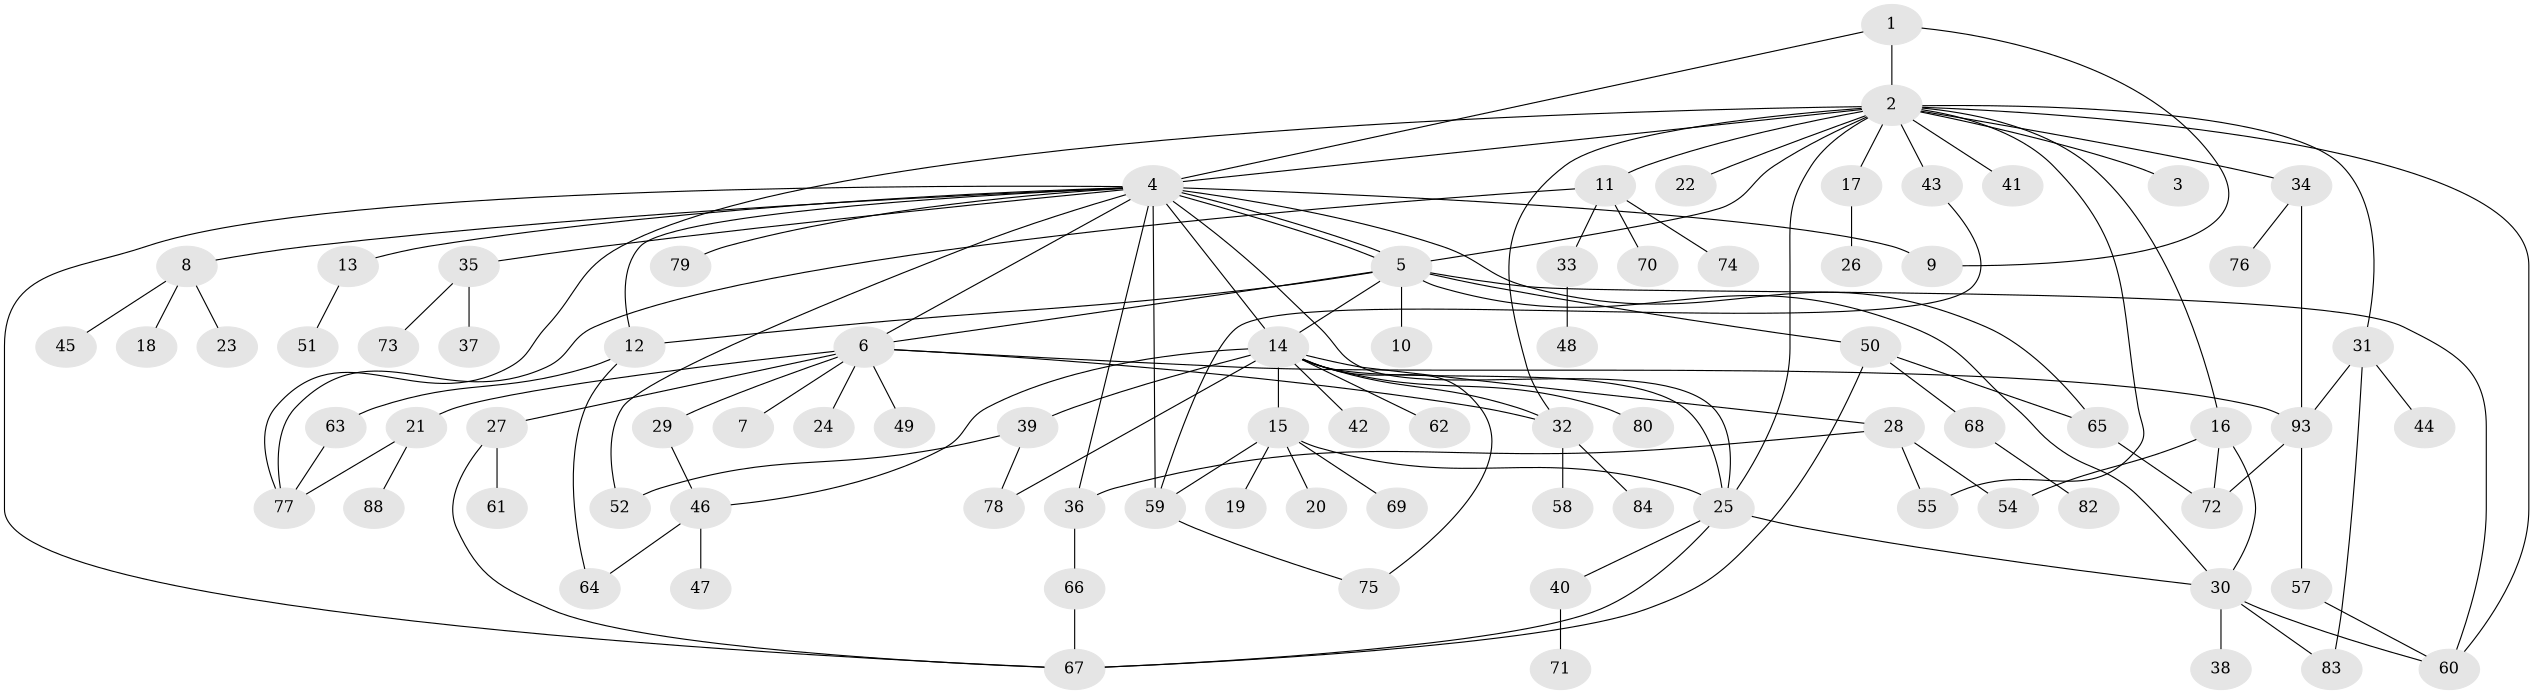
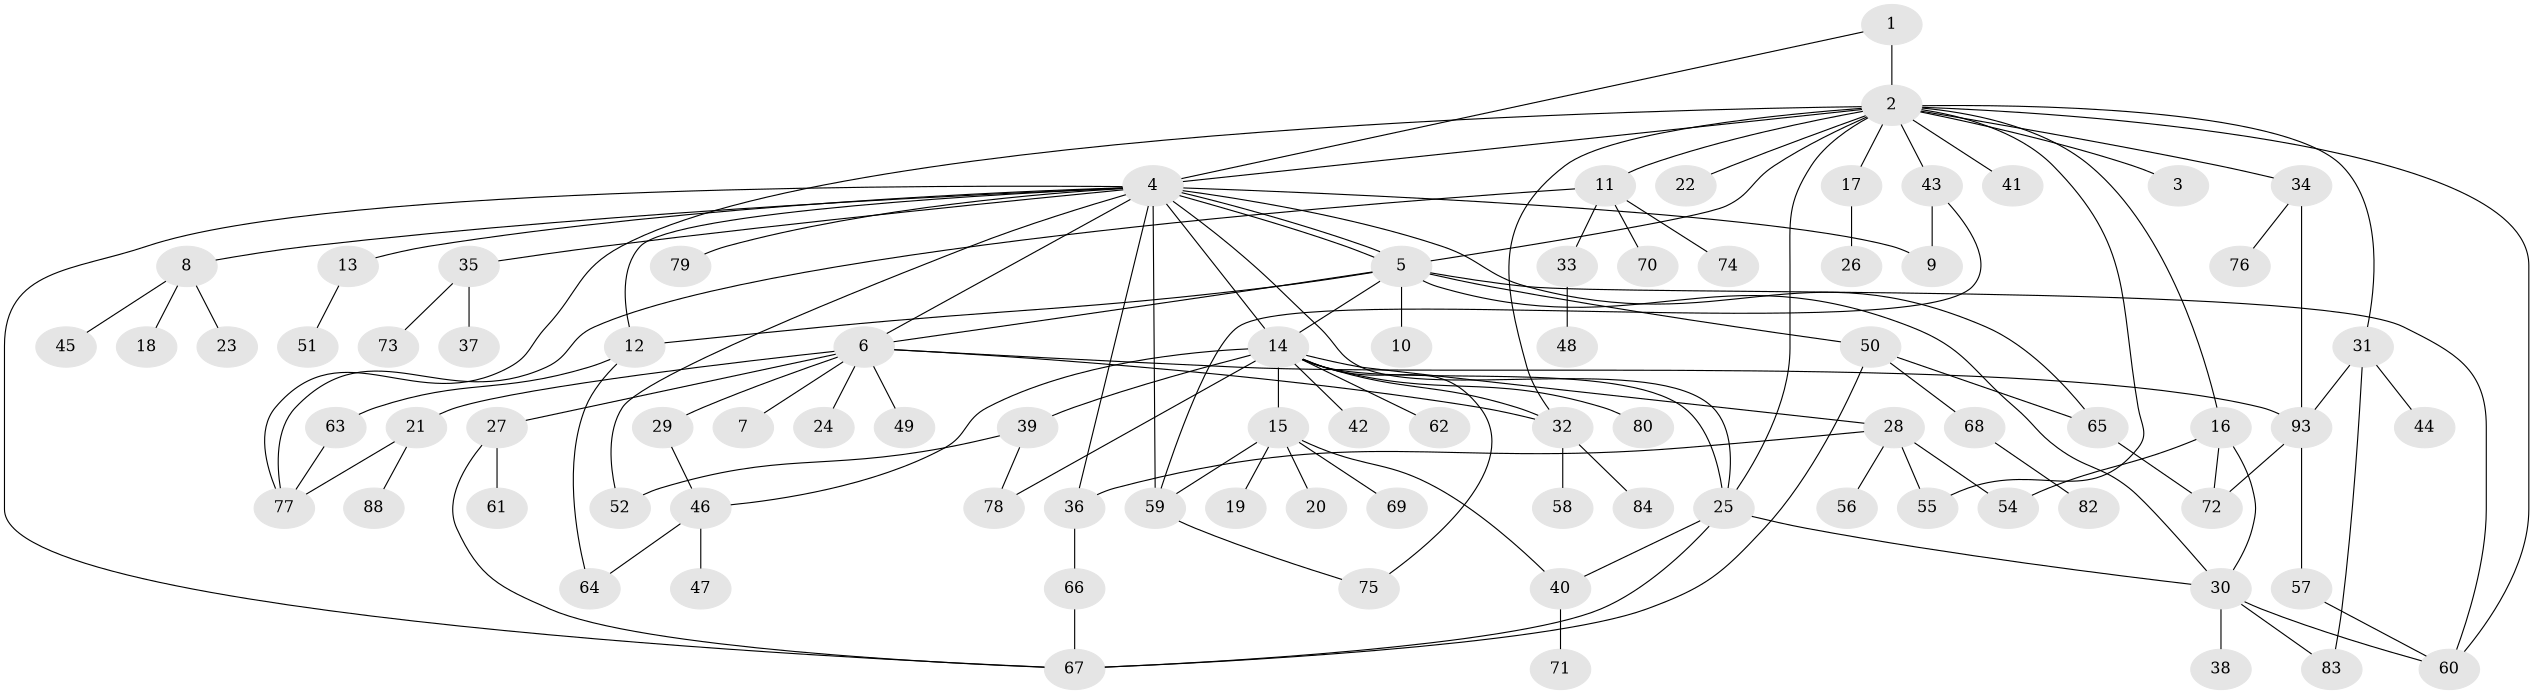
edge "1" -- "9": now "43" -- "9"
edge "15" -- "25": now "15" -- "40"
node "56": added
